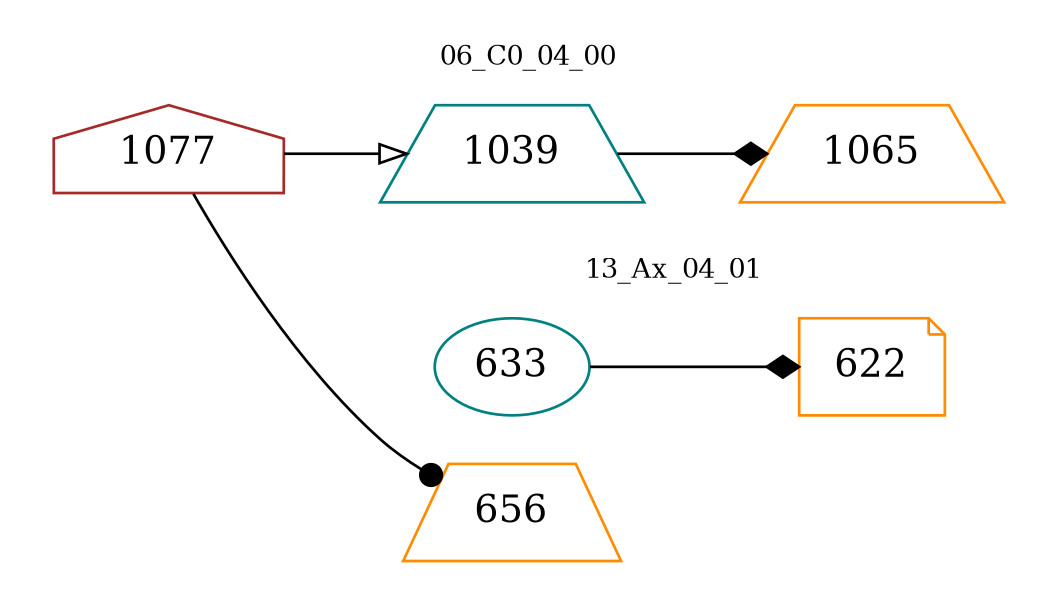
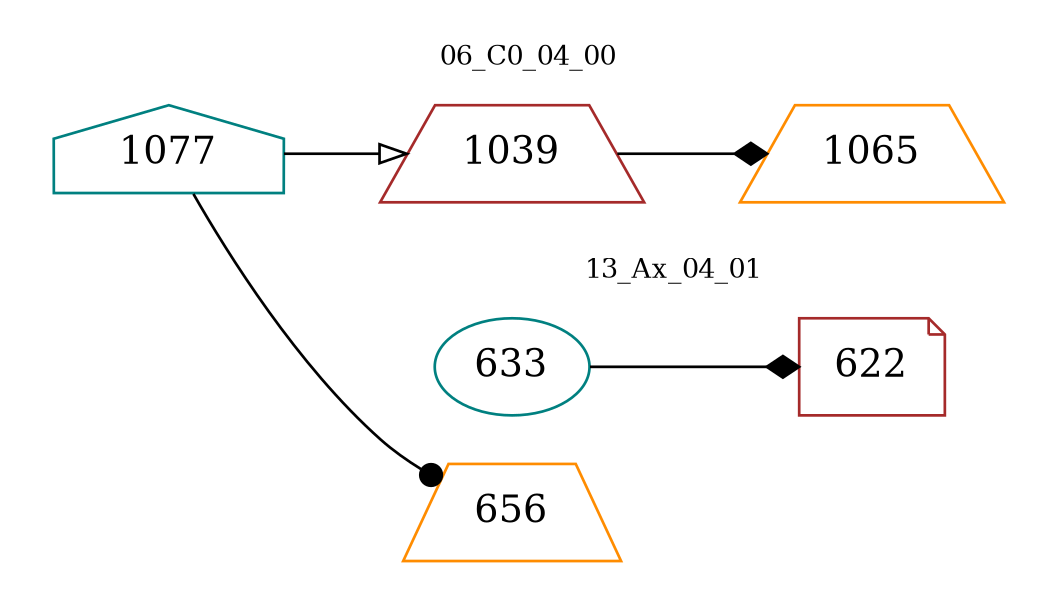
node "1077": color brown -> teal
node "1039": color teal -> brown
node "622": color darkorange -> brown
